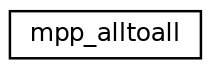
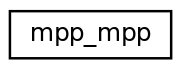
node "mpp_alltoall": label "mpp_alltoall" -> "mpp_mpp"
